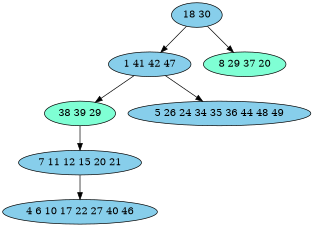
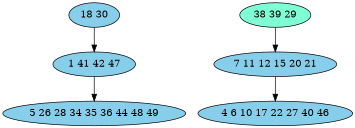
node "8 29 37 20": removed
edge "1 41 42 47" -> "38 39 29": removed
node "5 26 24 34 35 36 44 48 49": label "5 26 24 34 35 36 44 48 49" -> "5 26 28 34 35 36 44 48 49"
